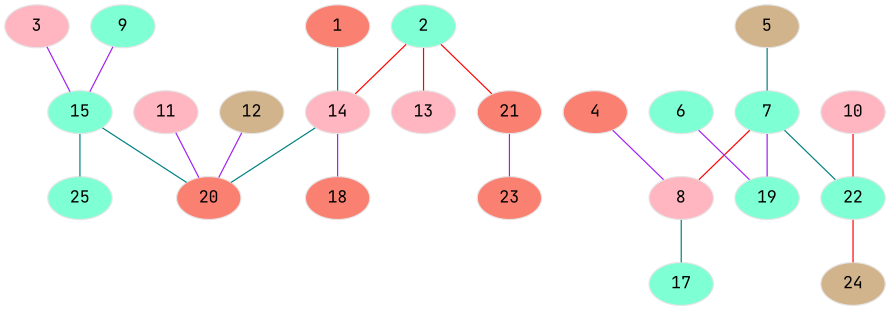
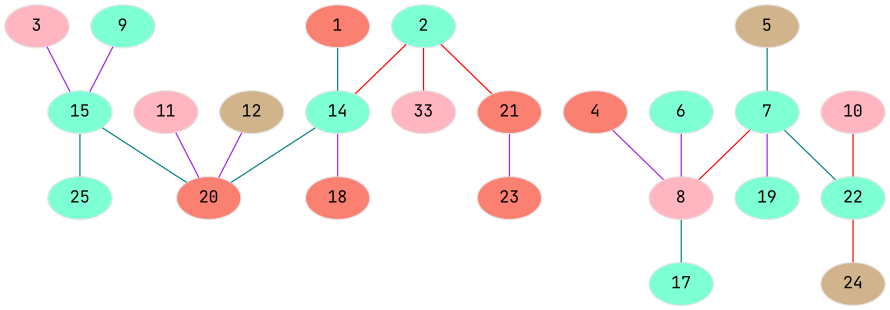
node "14": fillcolor lightpink -> aquamarine
node "13": label "13" -> "33"
edge "6" -- "19": now "6" -- "8"
